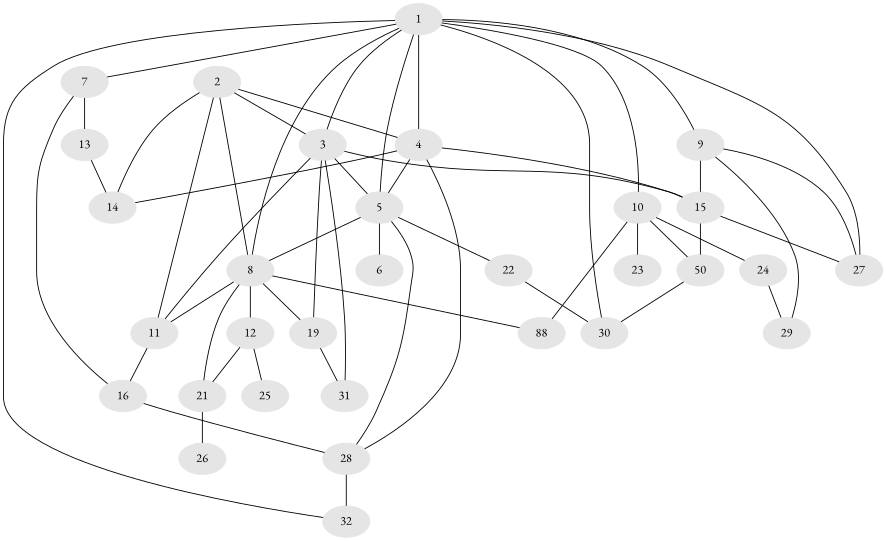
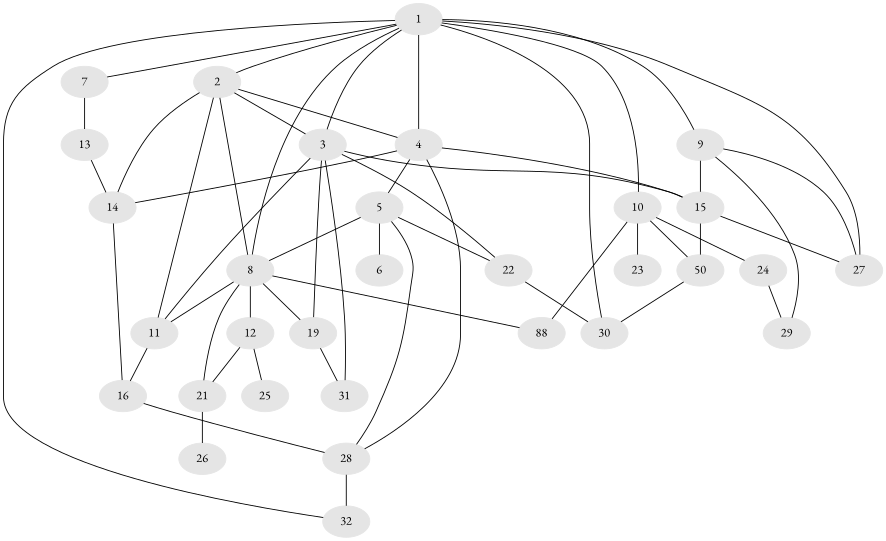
edge "1" -- "5": now "1" -- "2"
edge "3" -- "5": now "3" -- "22"
edge "7" -- "16": now "14" -- "16"
